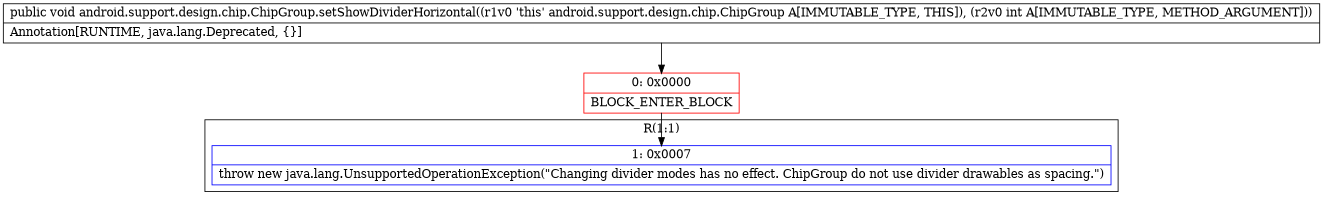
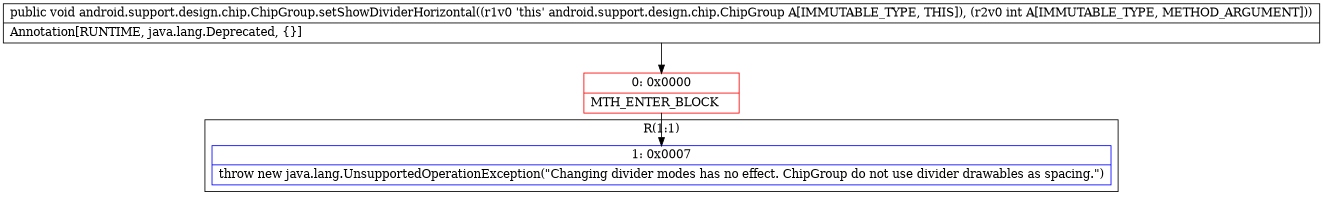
node "0: 0x0000": text "BLOCK_ENTER_BLOCK" -> "MTH_ENTER_BLOCK"
